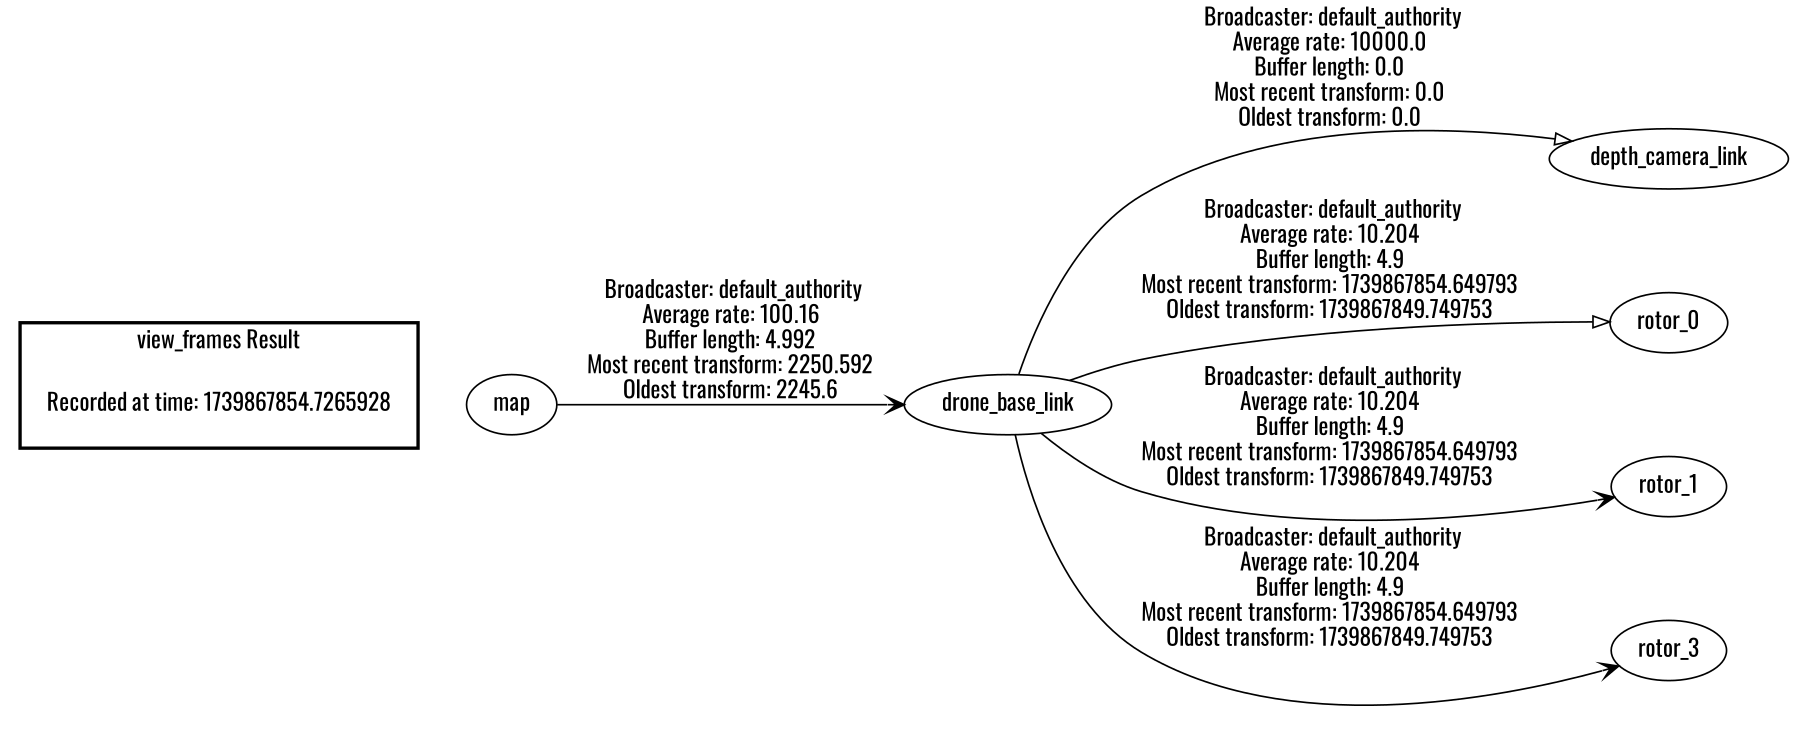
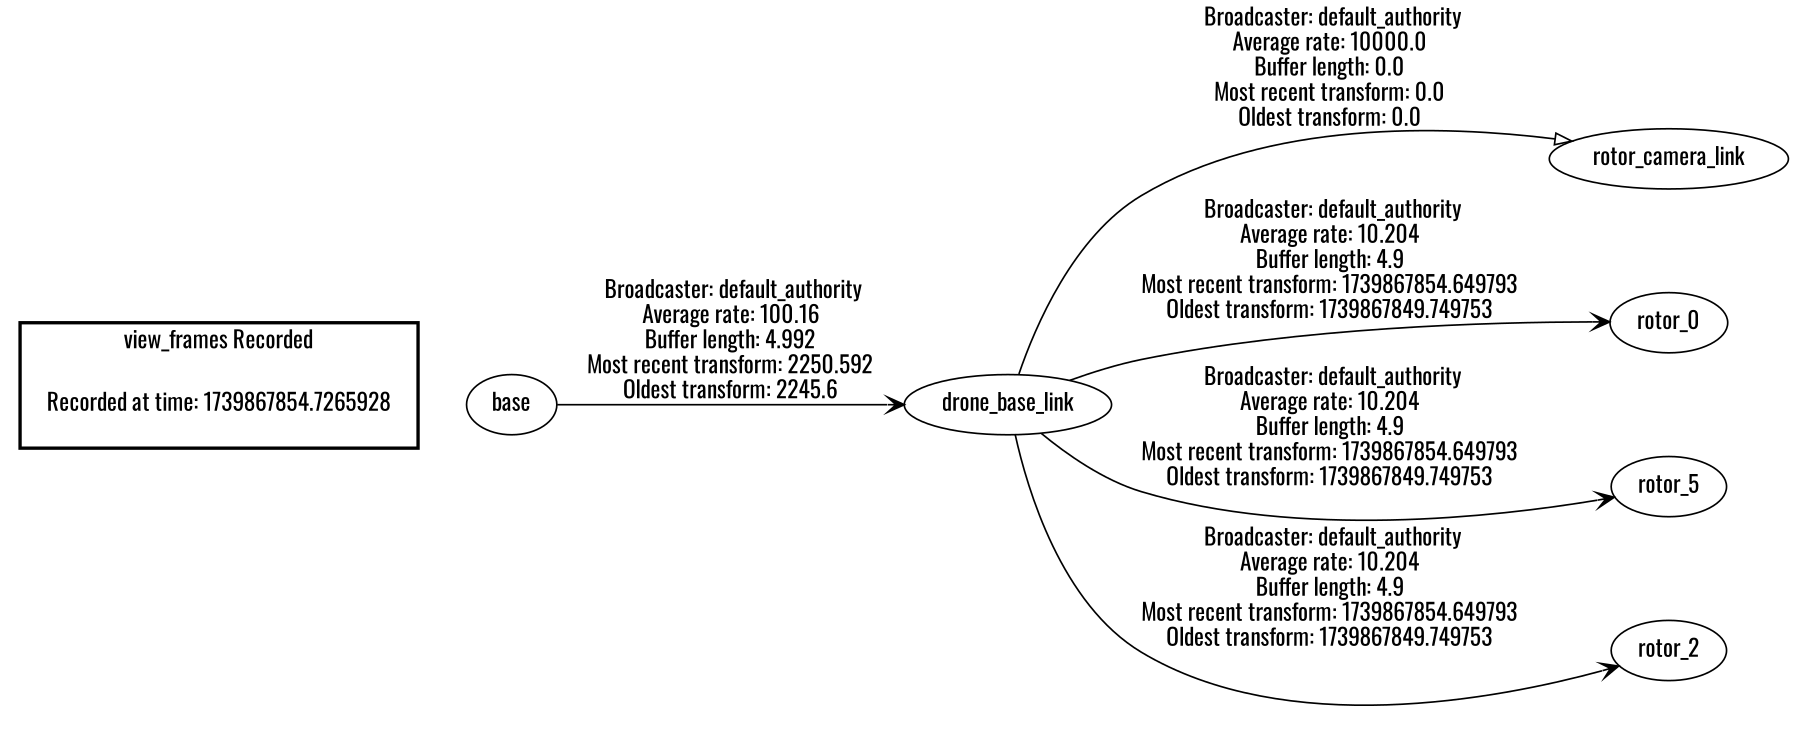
node "depth_camera_link": label "depth_camera_link" -> "rotor_camera_link"
edge "drone_base_link" -> "rotor_0": arrowhead onormal -> vee
cluster "view_frames Result": label "view_frames Result" -> "view_frames Recorded"
node "map": label "map" -> "base"
node "rotor_1": label "rotor_1" -> "rotor_5"
node "rotor_3": label "rotor_3" -> "rotor_2"
